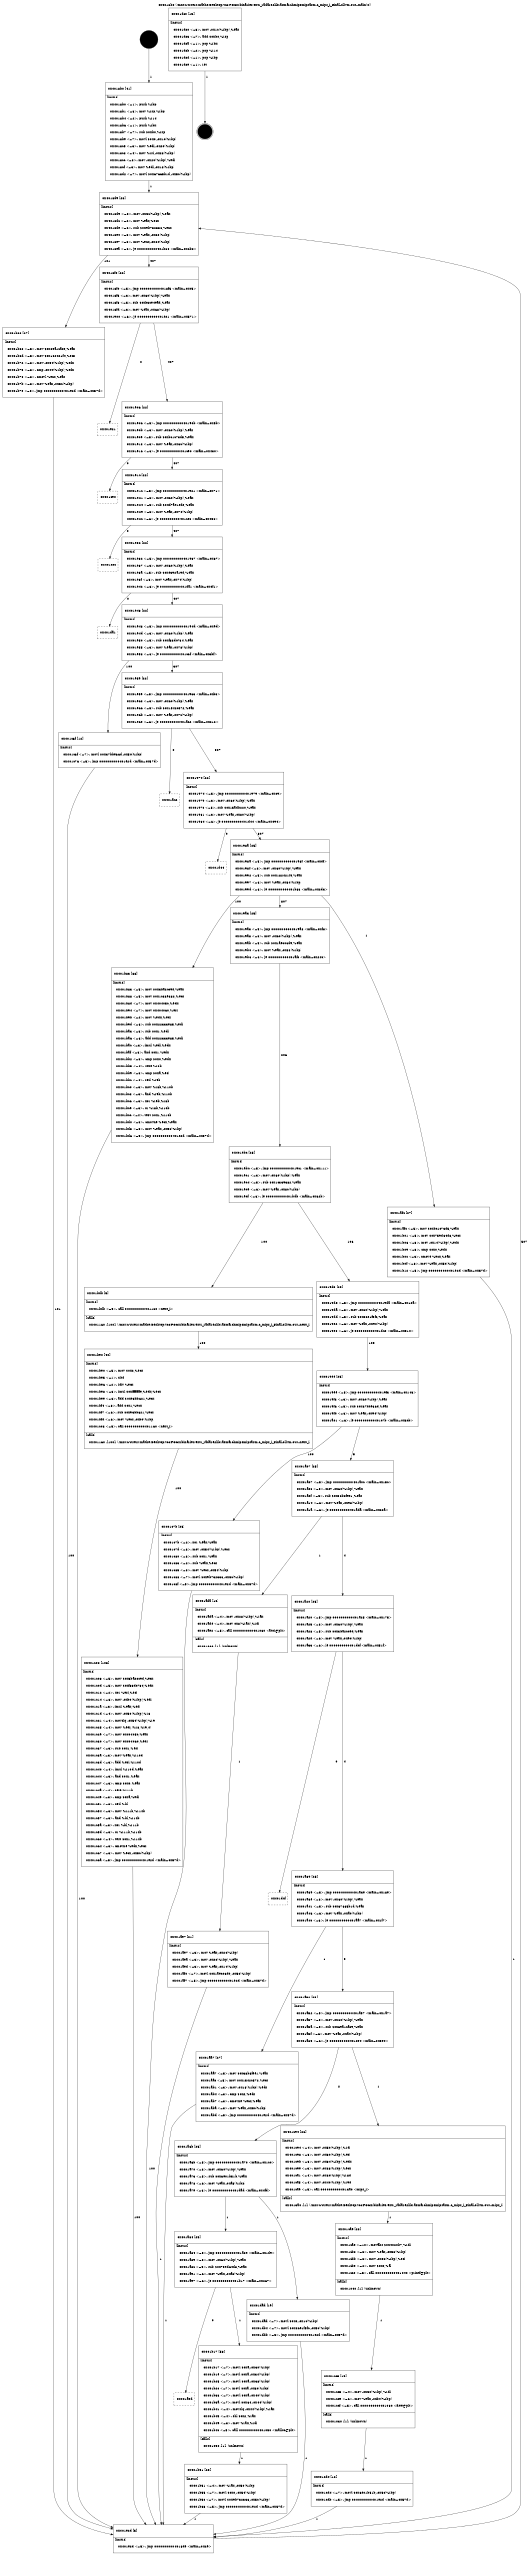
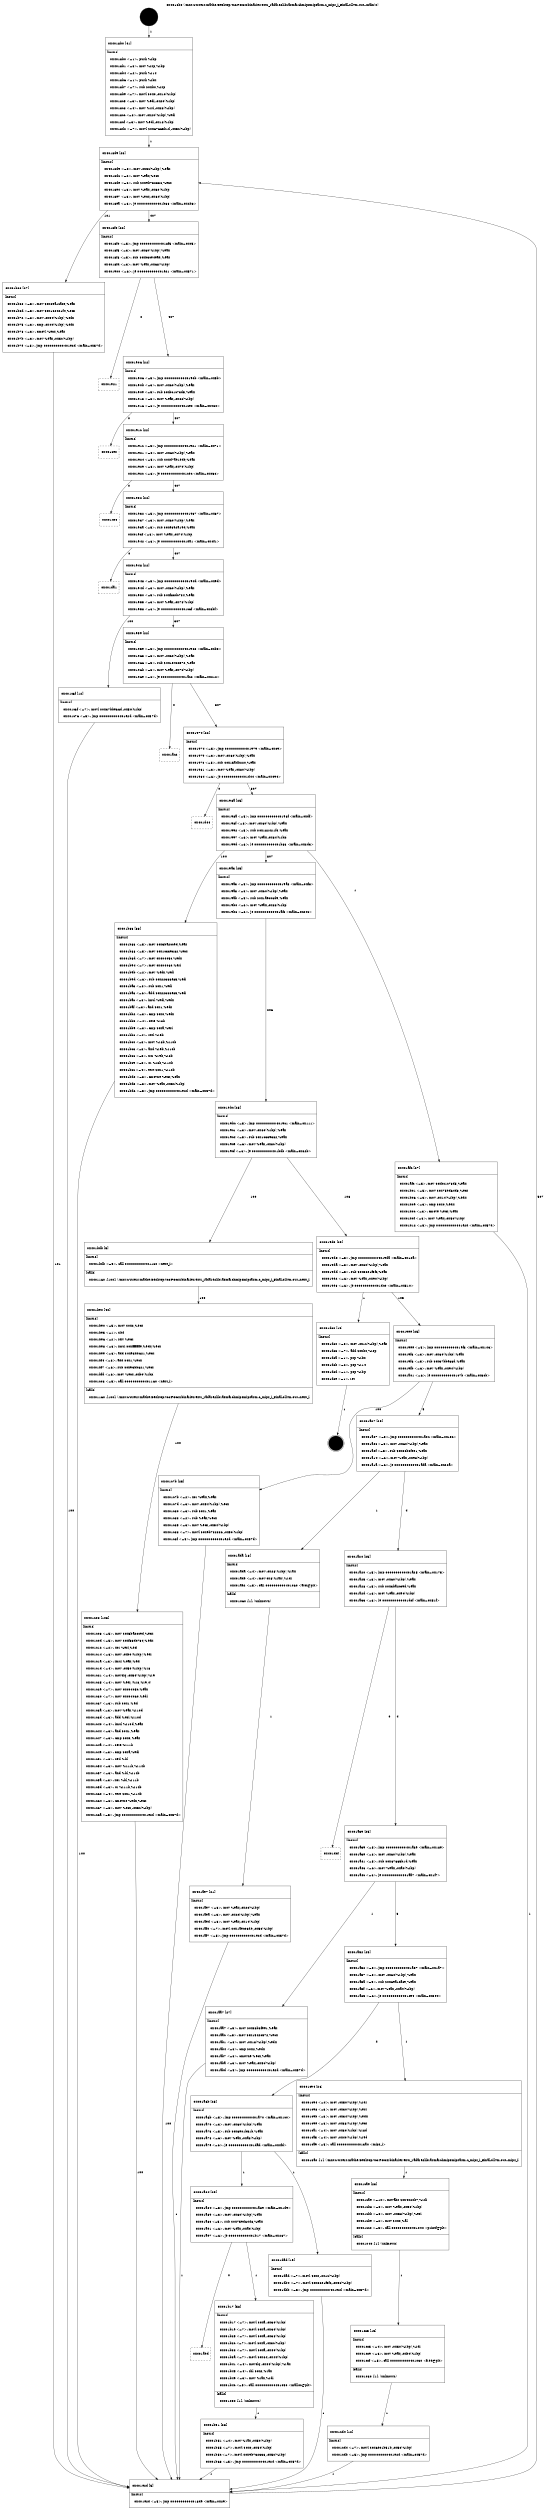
edge "0x4019d5 [25]" -> "0x401dc0 [15]": added, label "1"
